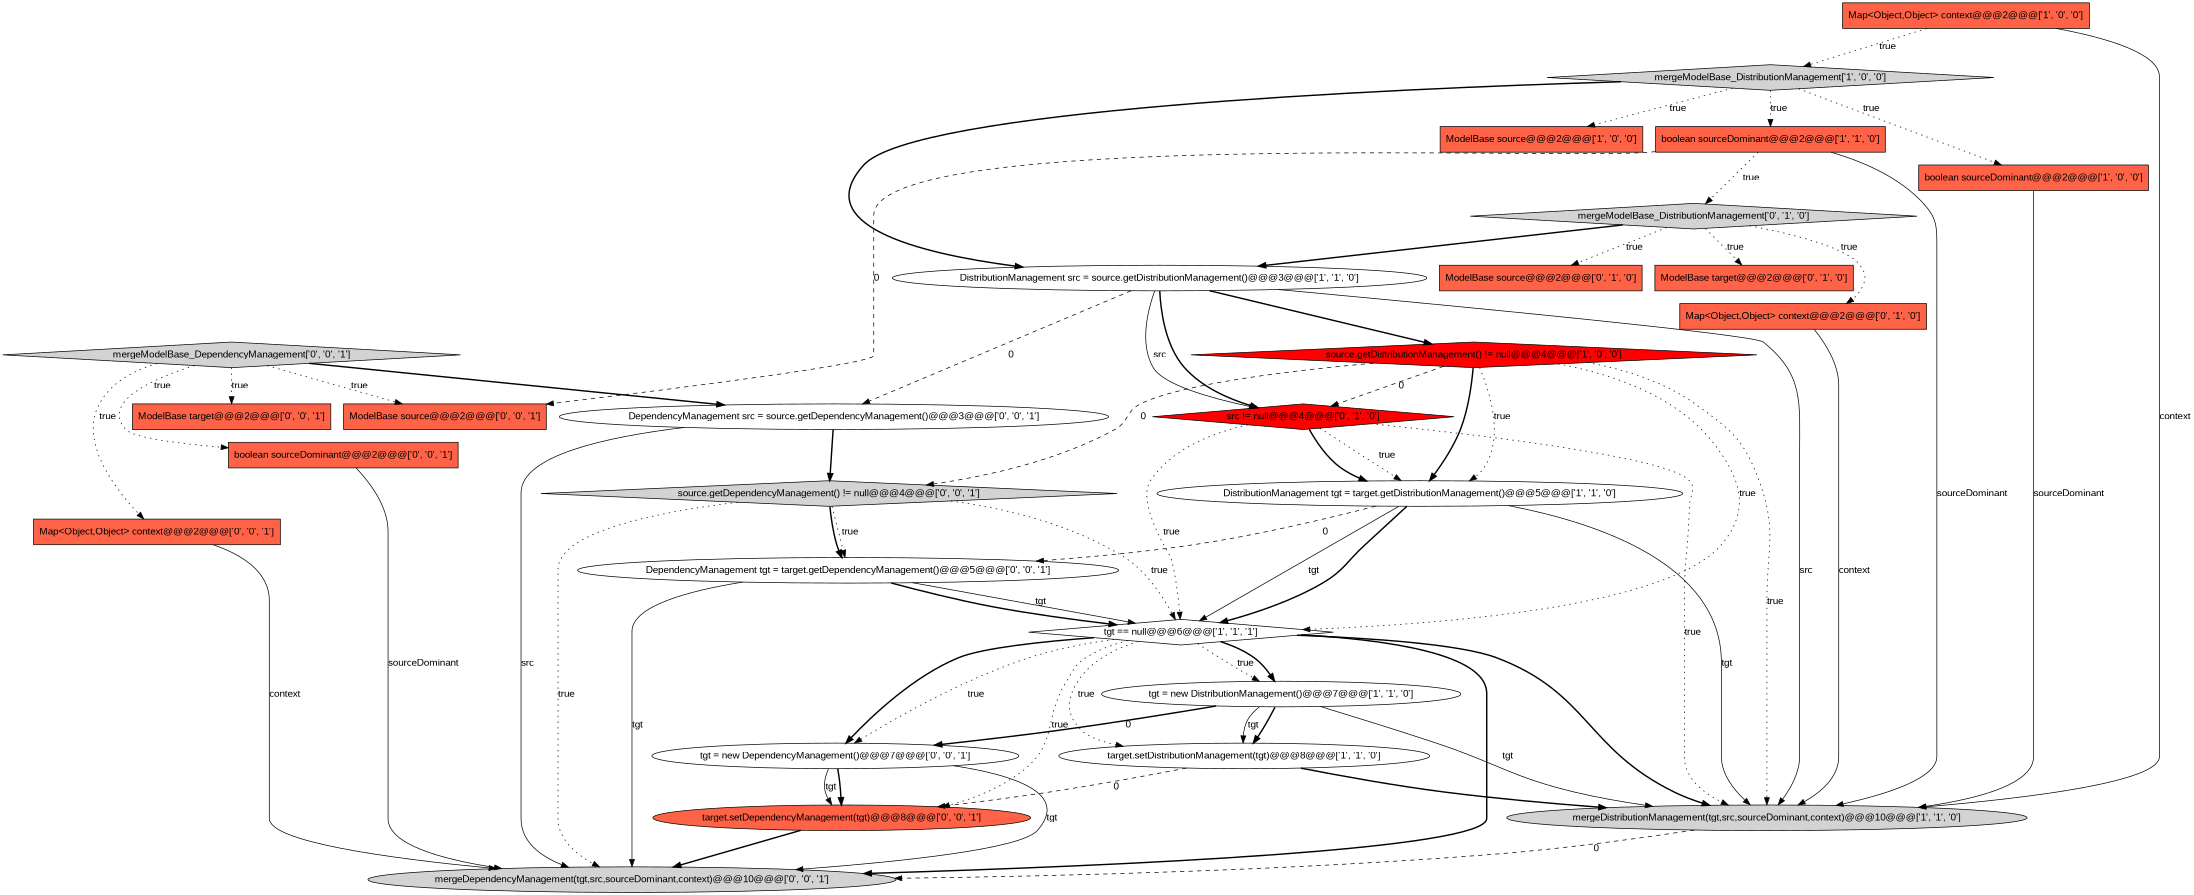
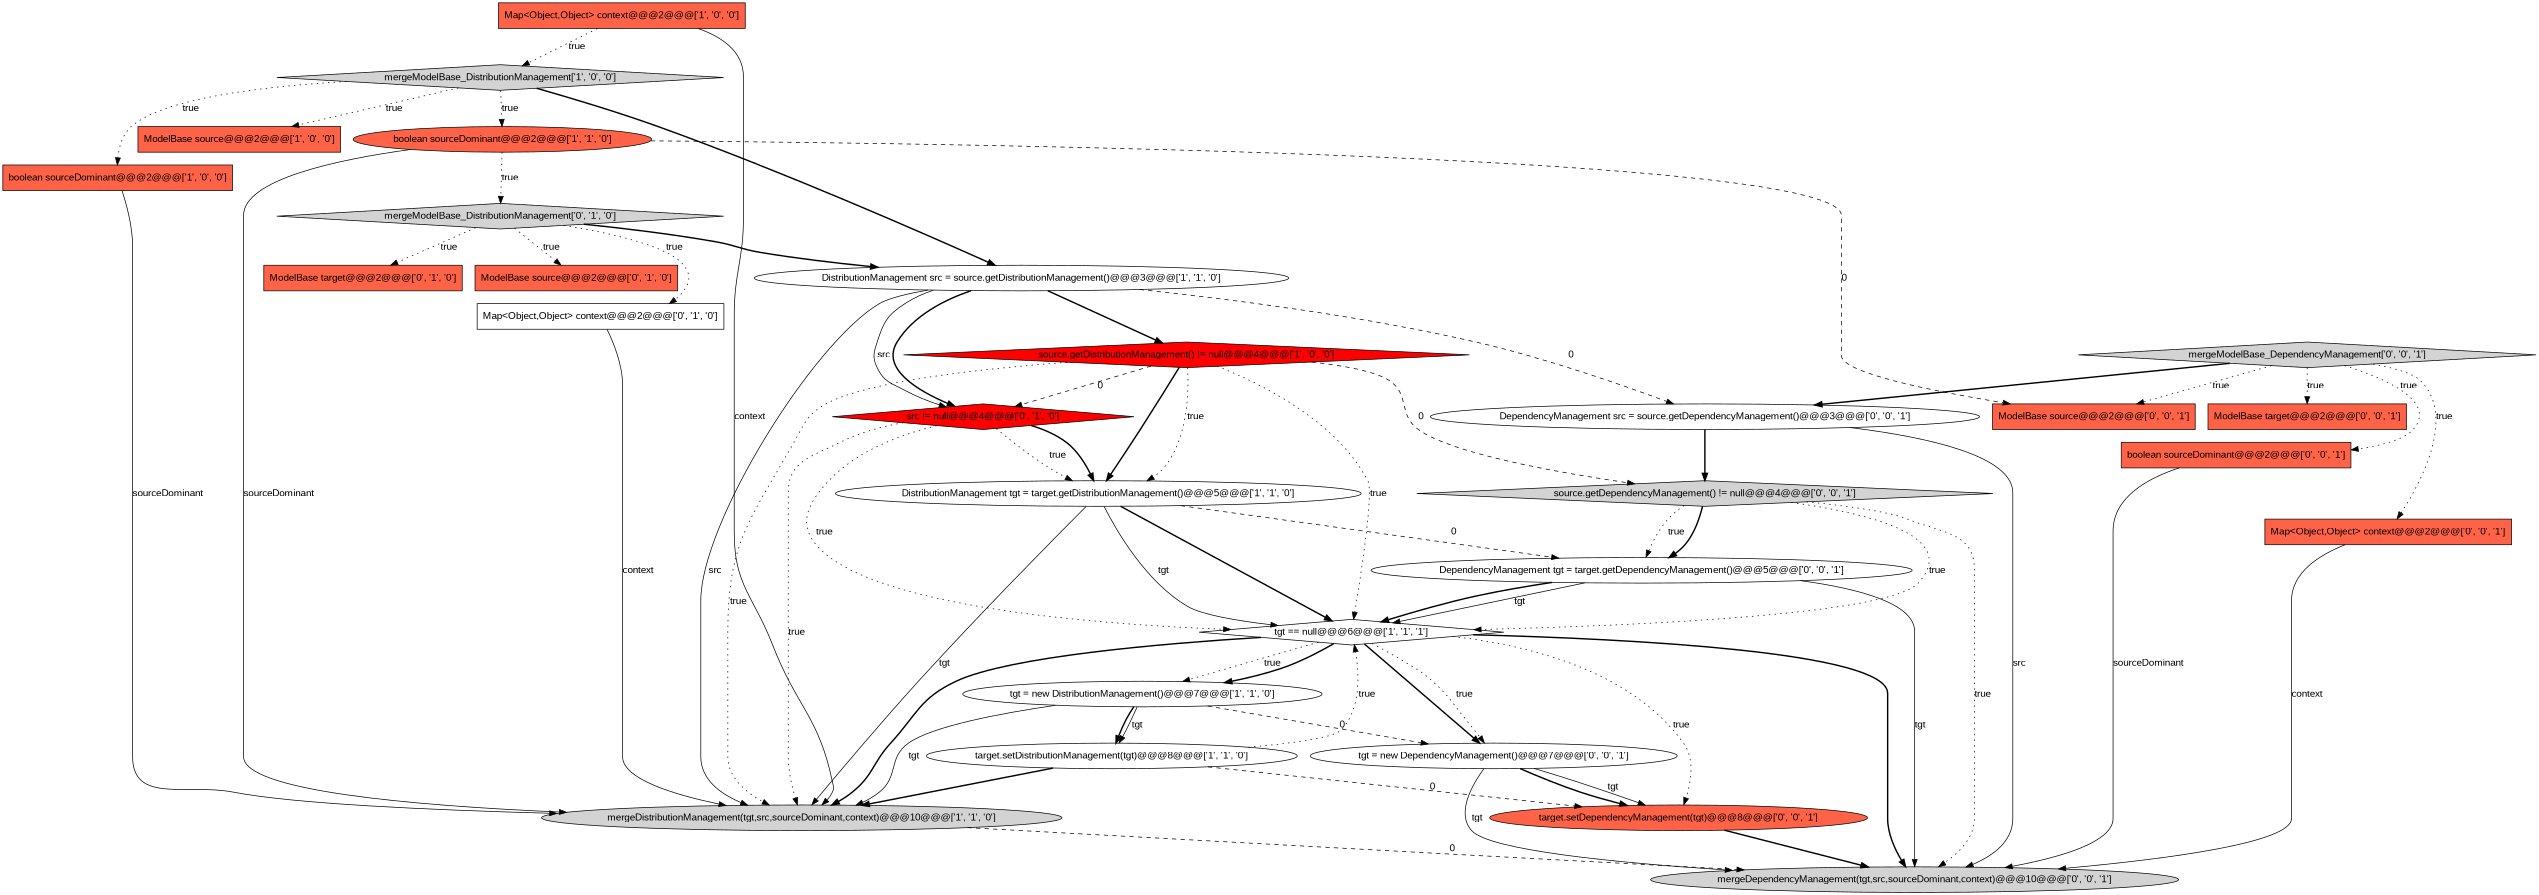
node "boolean sourceDominant@@@2@@@['1', '1', '0']": shape box -> ellipse
node "Map<Object,Object> context@@@2@@@['0', '1', '0']": fillcolor tomato -> white
edge "tgt == null@@@6@@@['1', '1', '1']" -> "target.setDistributionManagement(tgt)@@@8@@@['1', '1', '0']": reversed
edge "tgt = new DistributionManagement()@@@7@@@['1', '1', '0']" -> "tgt = new DependencyManagement()@@@7@@@['0', '0', '1']": style bold -> dashed
